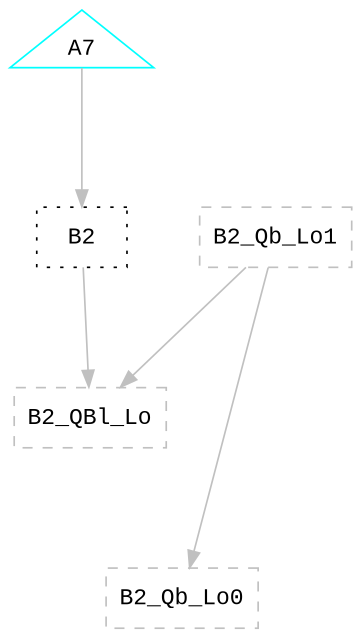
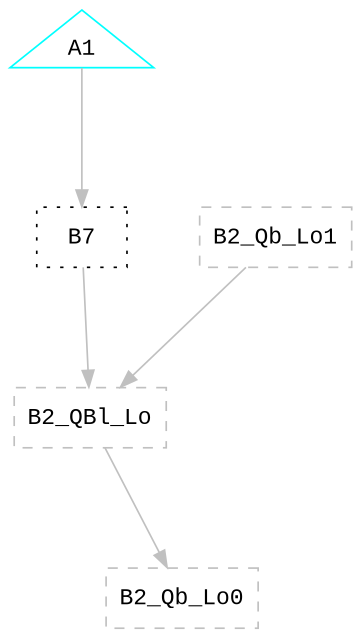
node "A7": label "A7" -> "A1"
node "B2": label "B2" -> "B7"
edge "B2_Qb_Lo1" -> "B2_Qb_Lo0": now "B2_QBl_Lo" -> "B2_Qb_Lo0"
